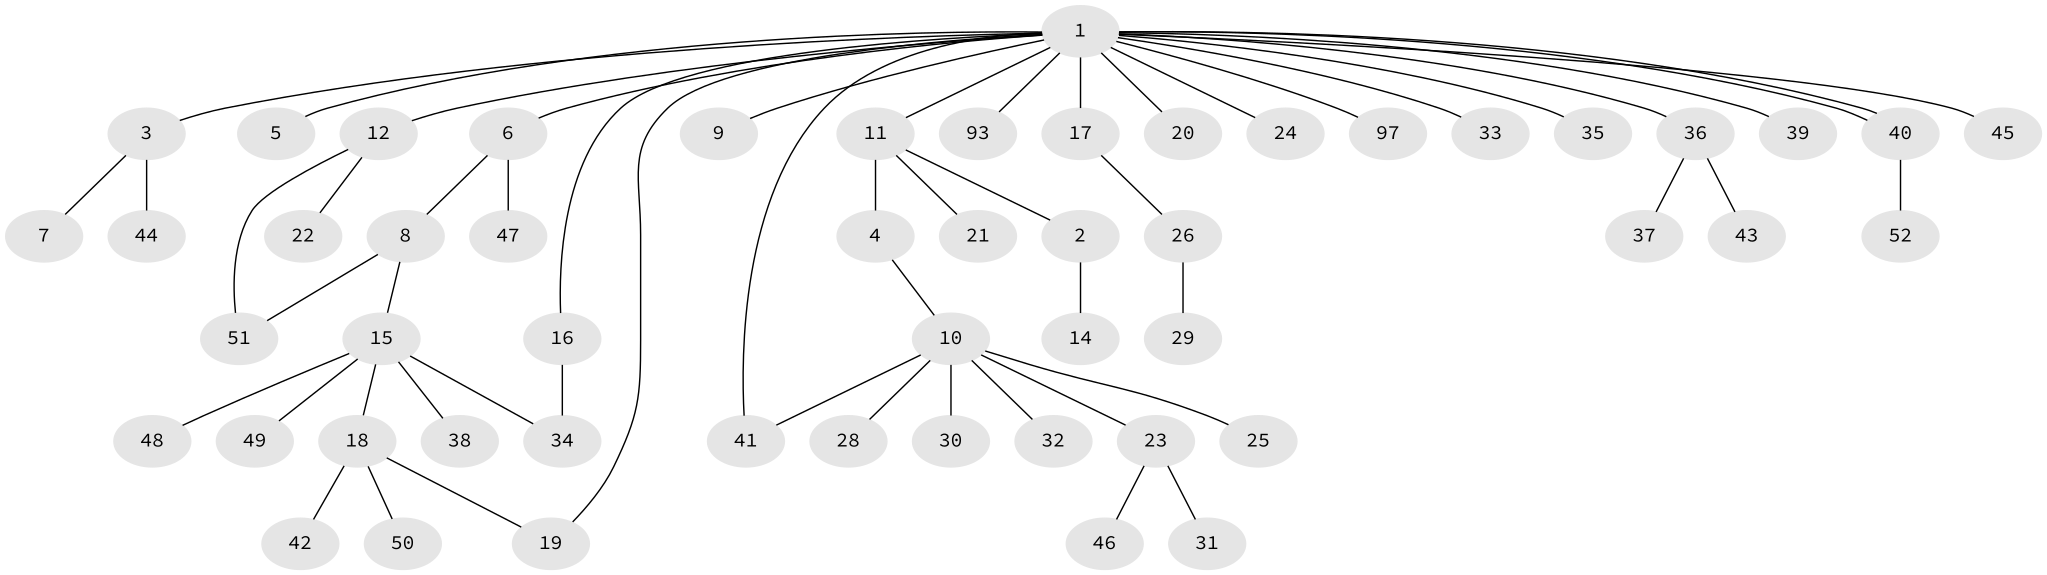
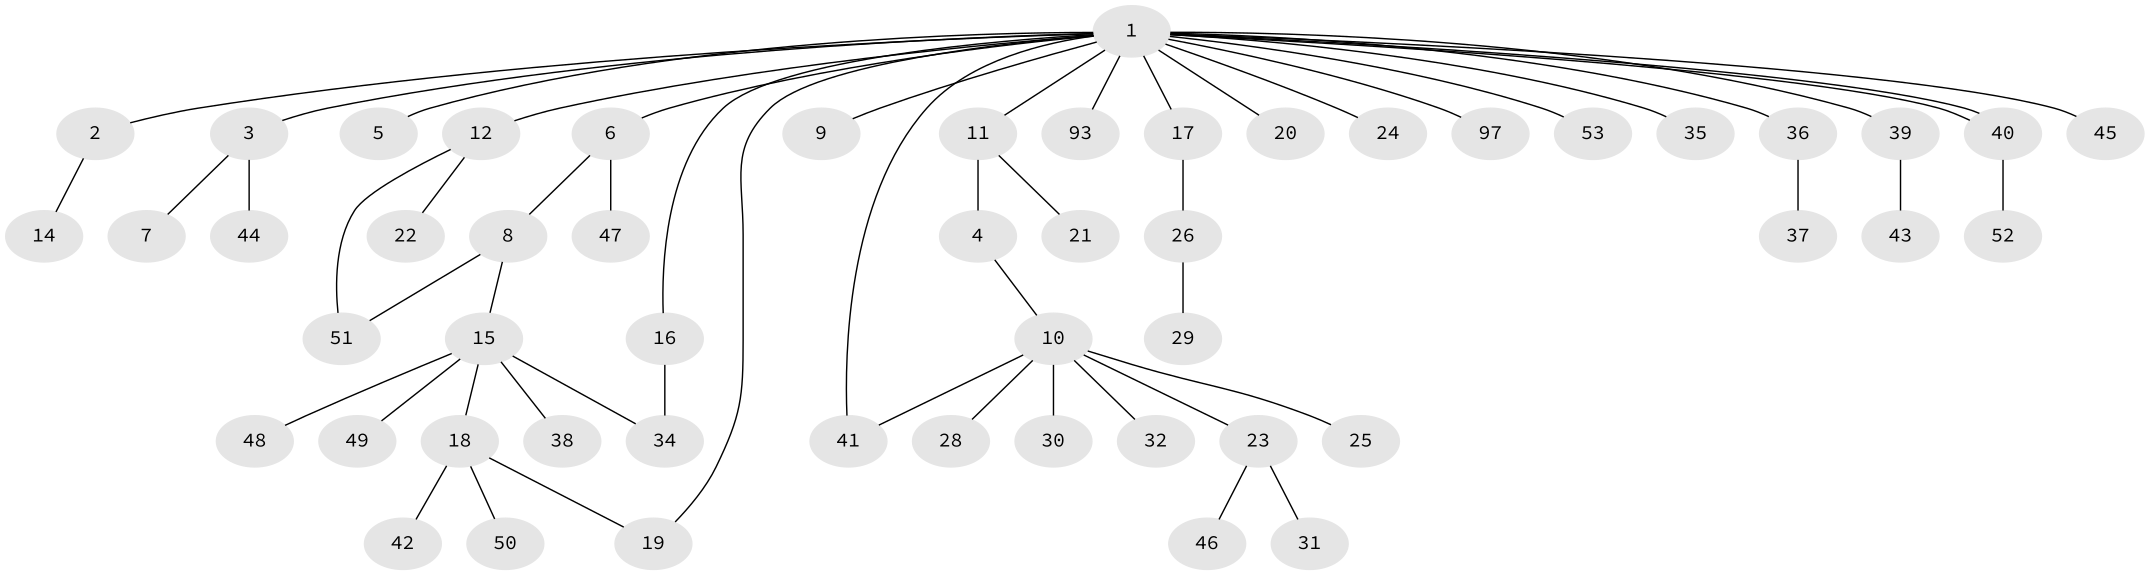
node "33": label "33" -> "53"
edge "11" -- "2": now "1" -- "2"
edge "36" -- "43": now "39" -- "43"
